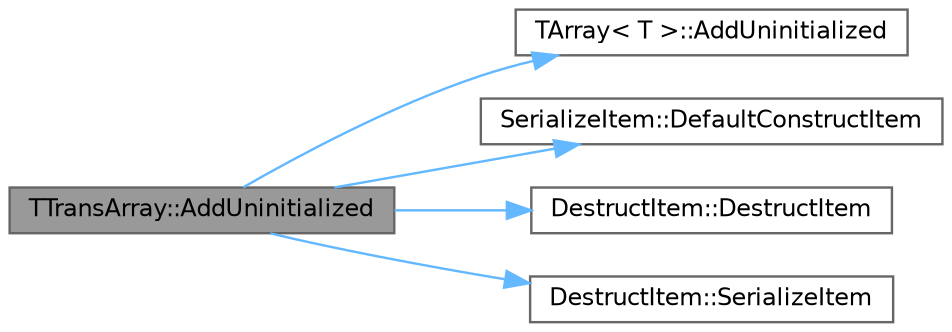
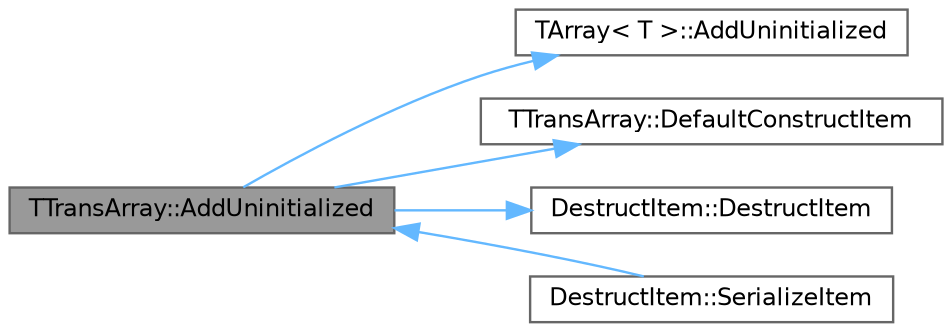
node "SerializeItem::DefaultConstructItem": label "SerializeItem::DefaultConstructItem" -> "TTransArray::DefaultConstructItem"
edge "TTransArray::AddUninitialized" -> "DestructItem::SerializeItem": reversed
